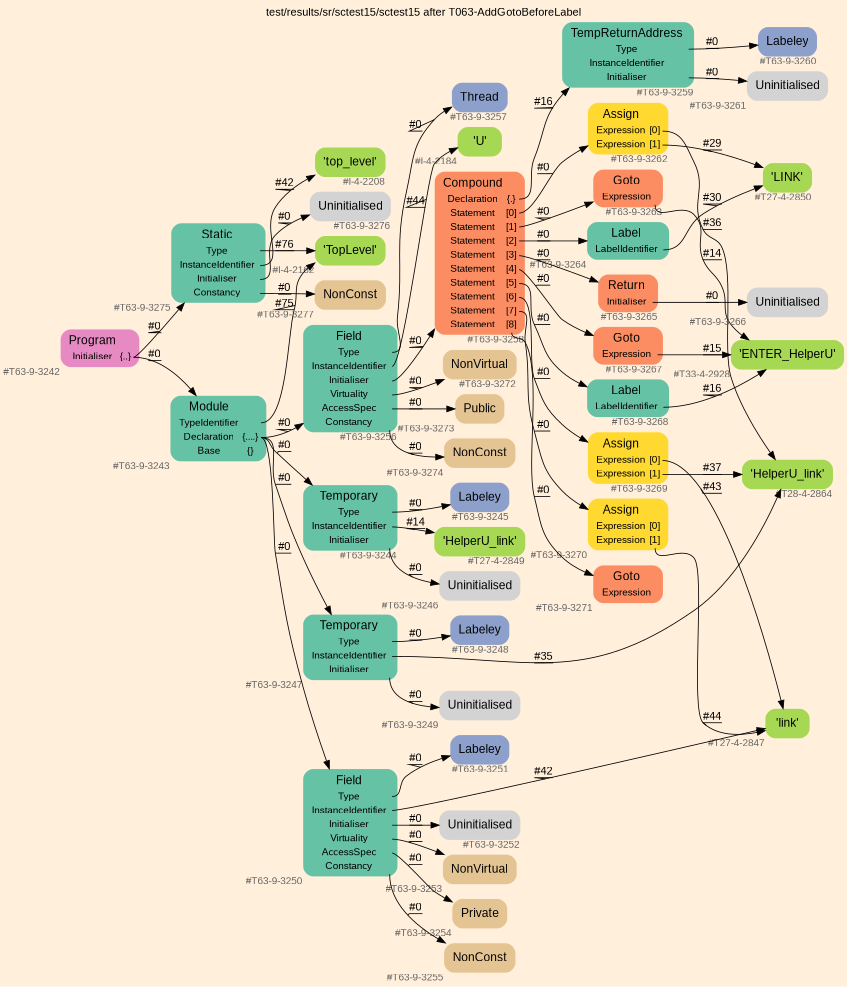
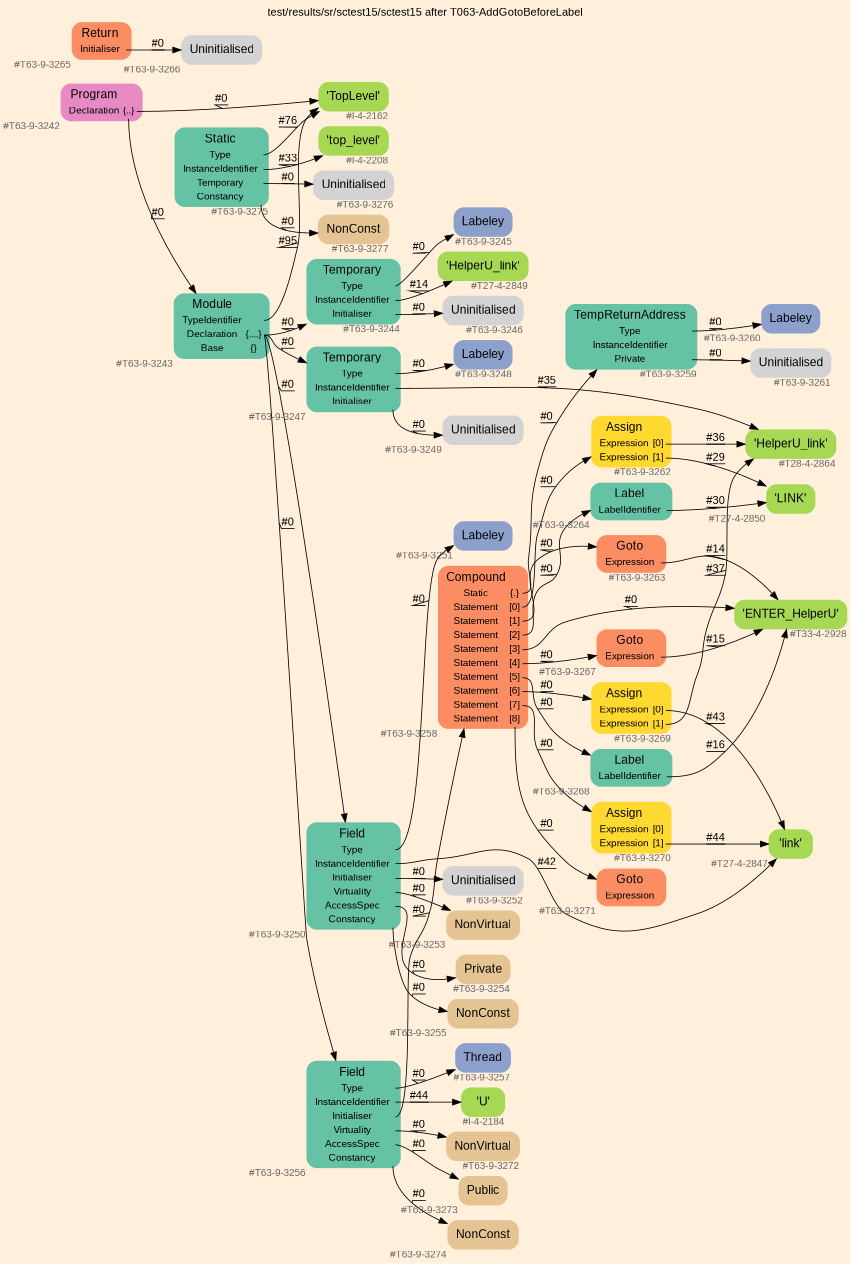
node "TempReturnAddress": text "Initialiser" -> "Private"
edge "Compound" -> "TempReturnAddress": label "#16" -> "#0"
edge "Static" -> "'top_level'": label "#42" -> "#33"
node "Compound": text "Declaration" -> "Static"
edge "Compound" -> "Return": now "Compound" -> "'ENTER_HelperU'"
node "Static": text "Initialiser" -> "Temporary"
edge "Module" -> "'TopLevel'": label "#75" -> "#95"
edge "Program" -> "Static": now "Program" -> "'TopLevel'"
node "Program": text "Initialiser" -> "Declaration"
